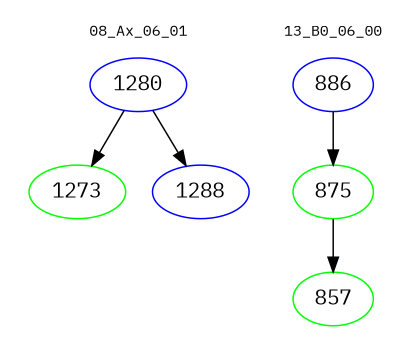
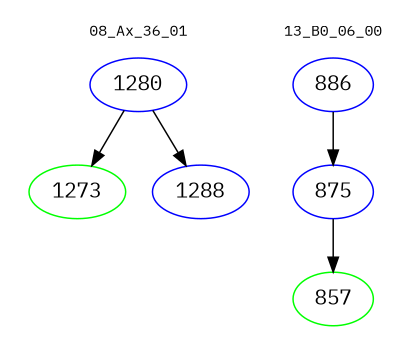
cluster "08_Ax_06_01": label "08_Ax_06_01" -> "08_Ax_36_01"
node "875": color green -> blue
